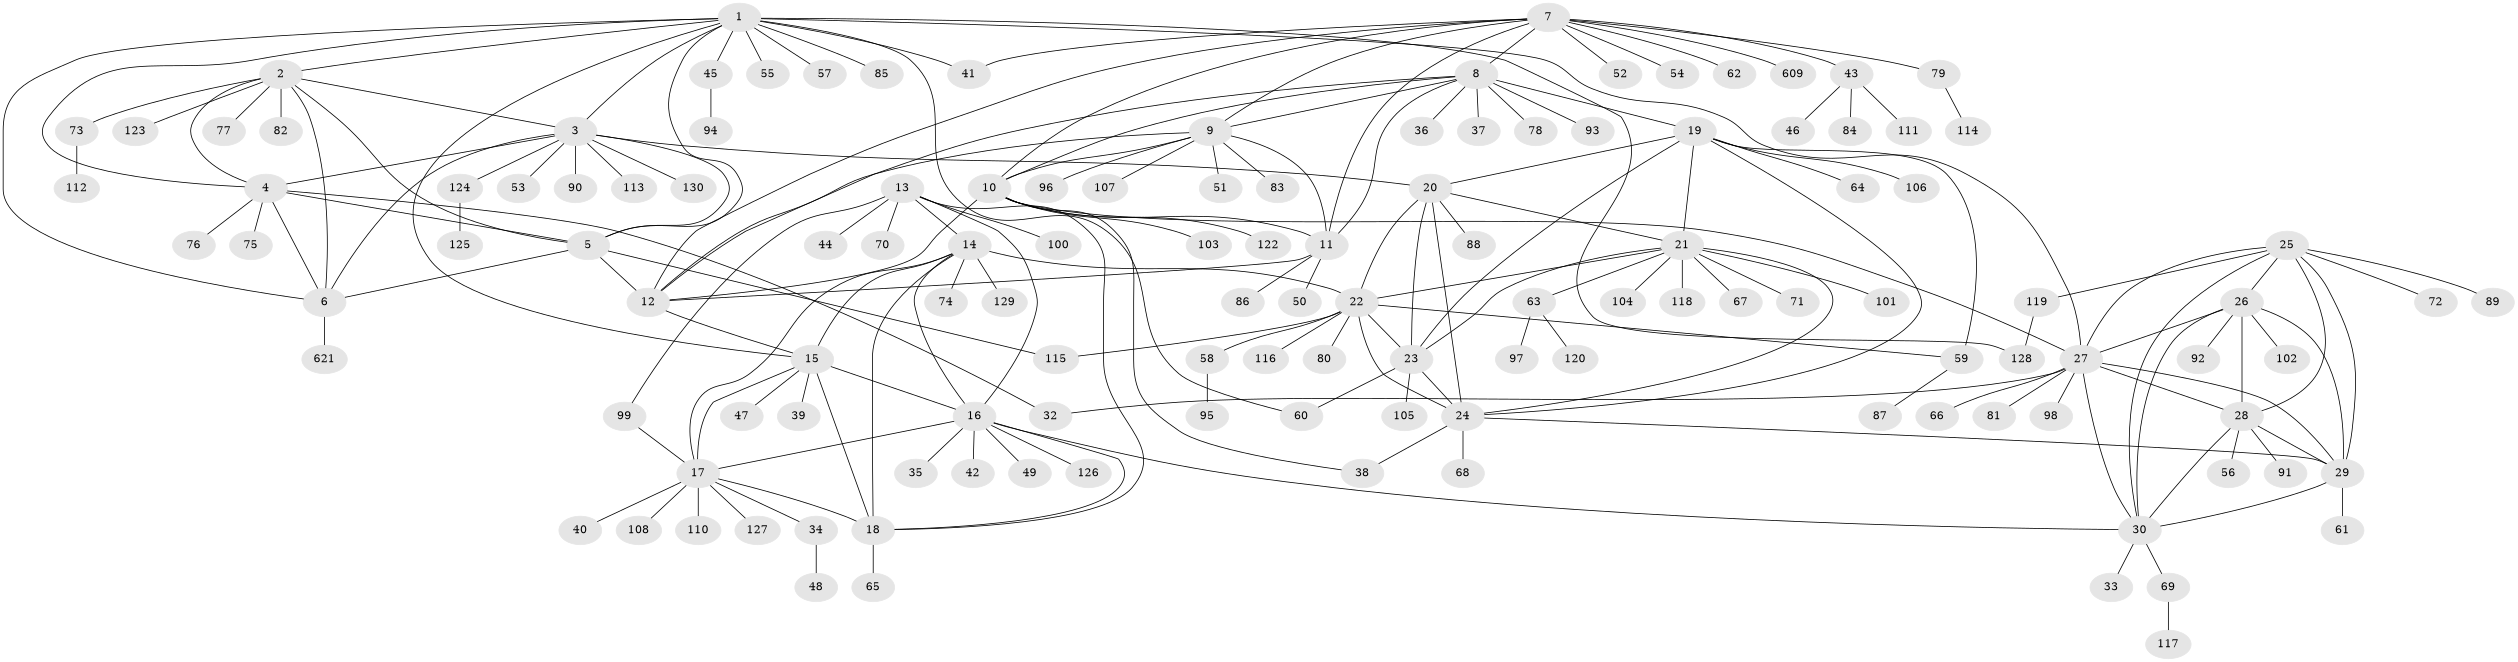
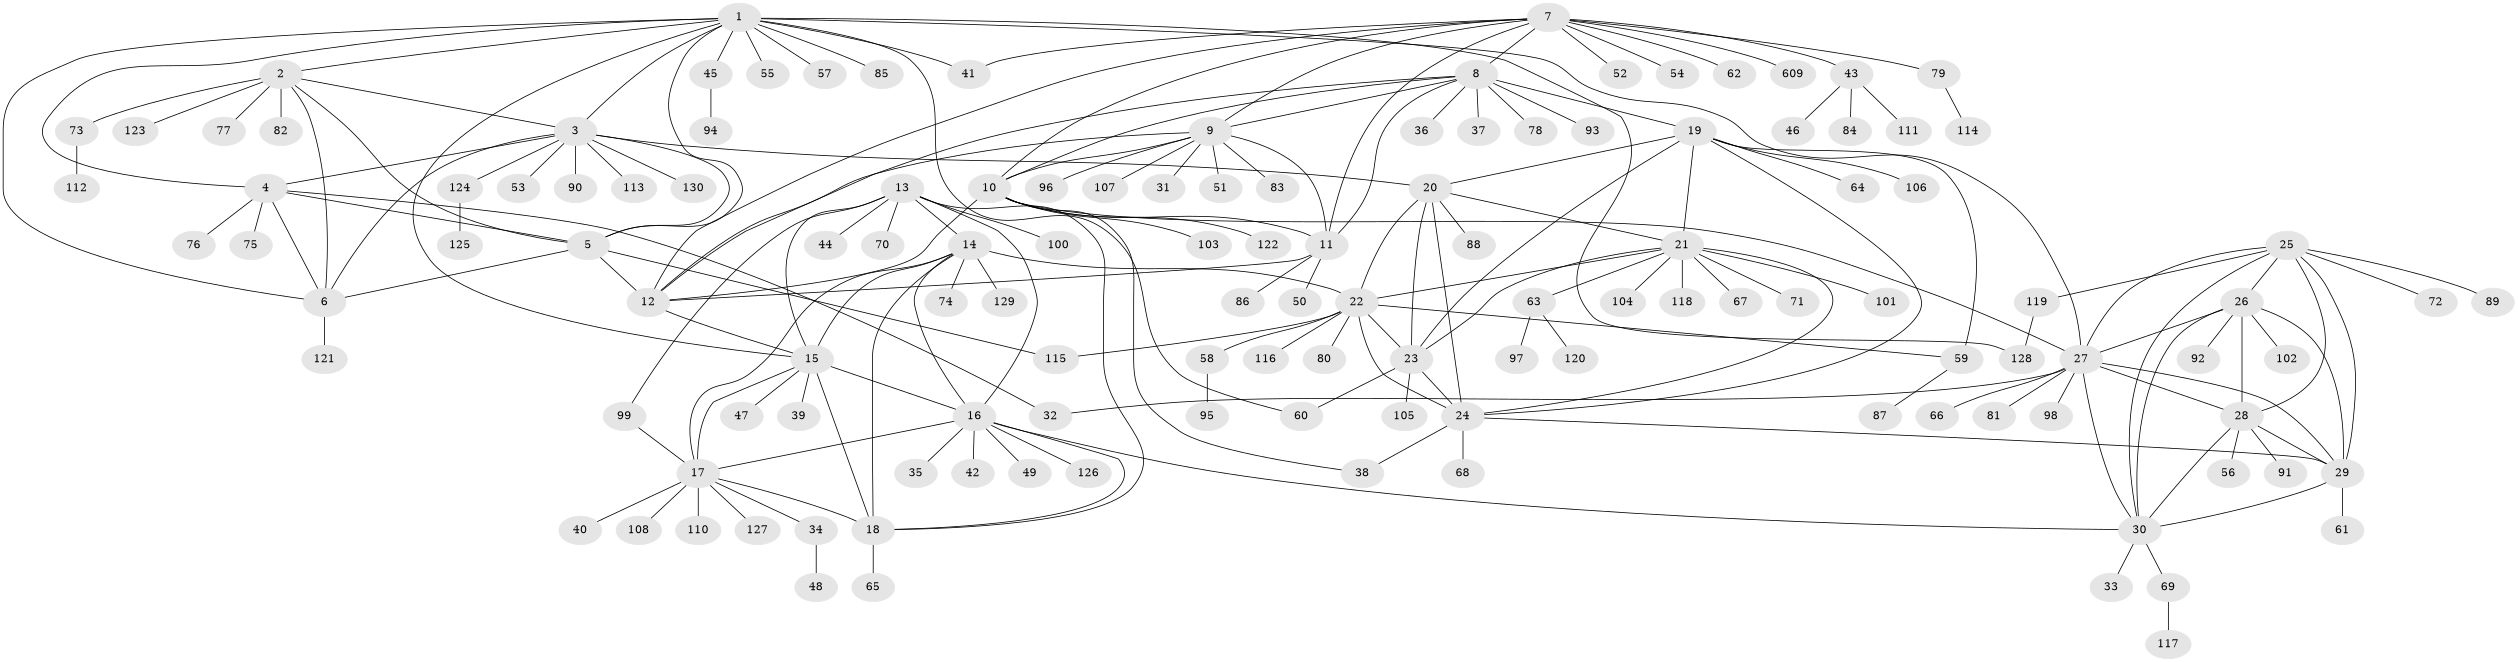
edge "2" -- "4": removed
node "31": added
edge "13" -- "15": added
node "621": label "621" -> "121"
